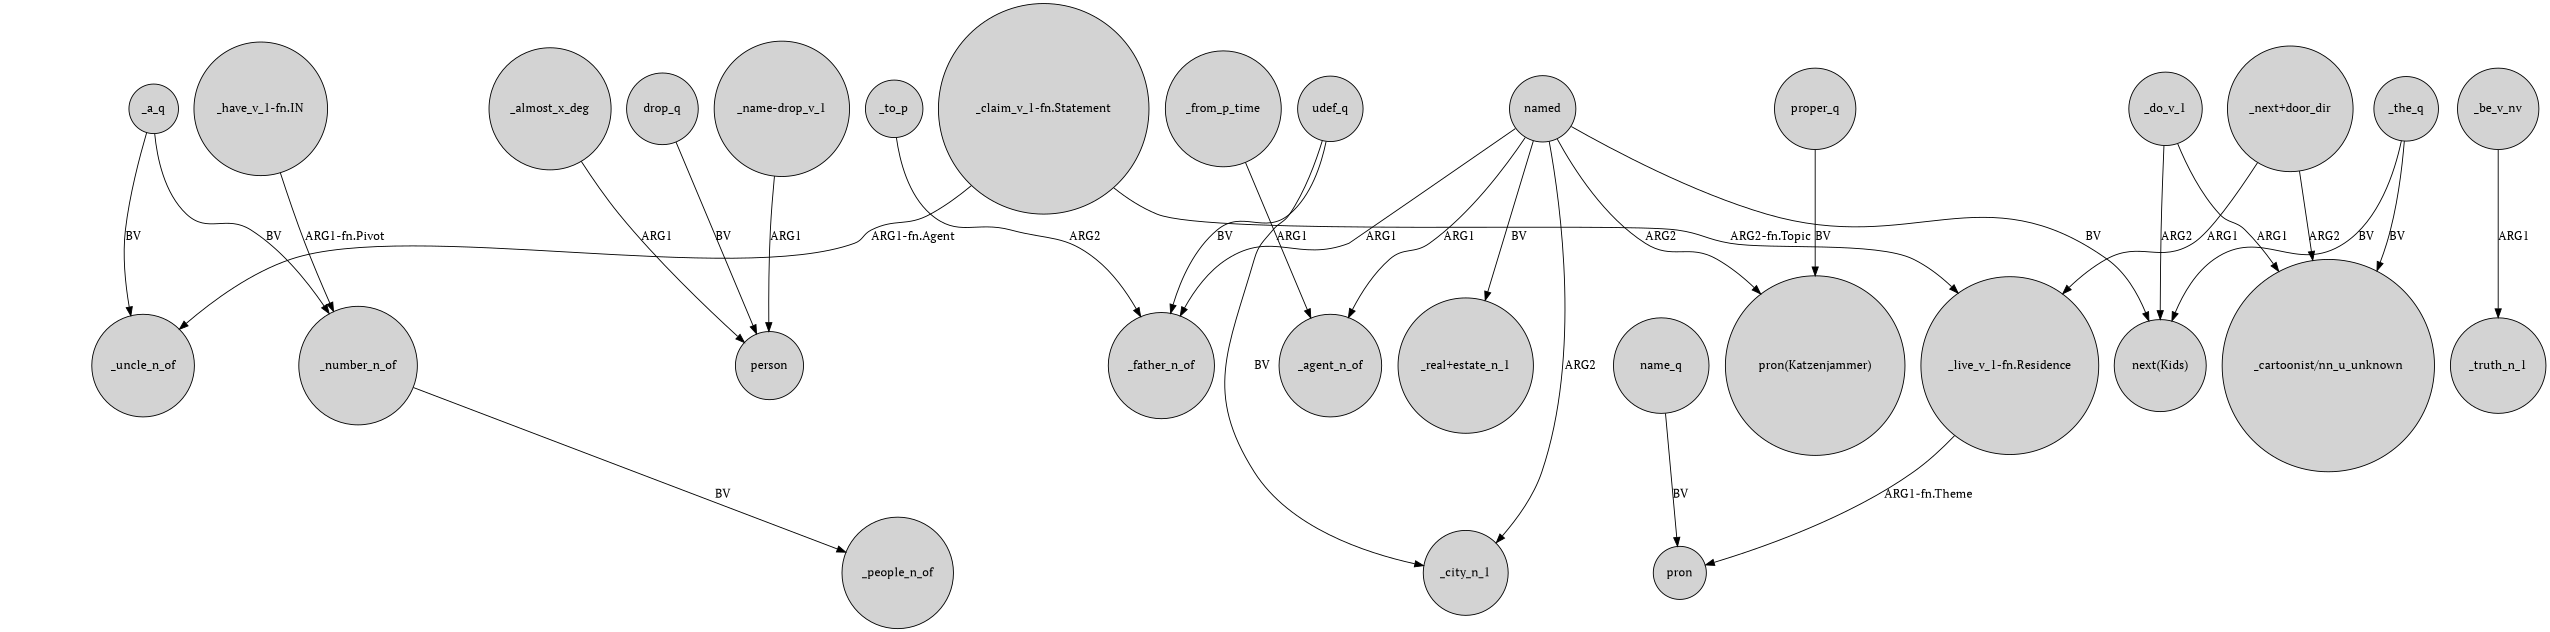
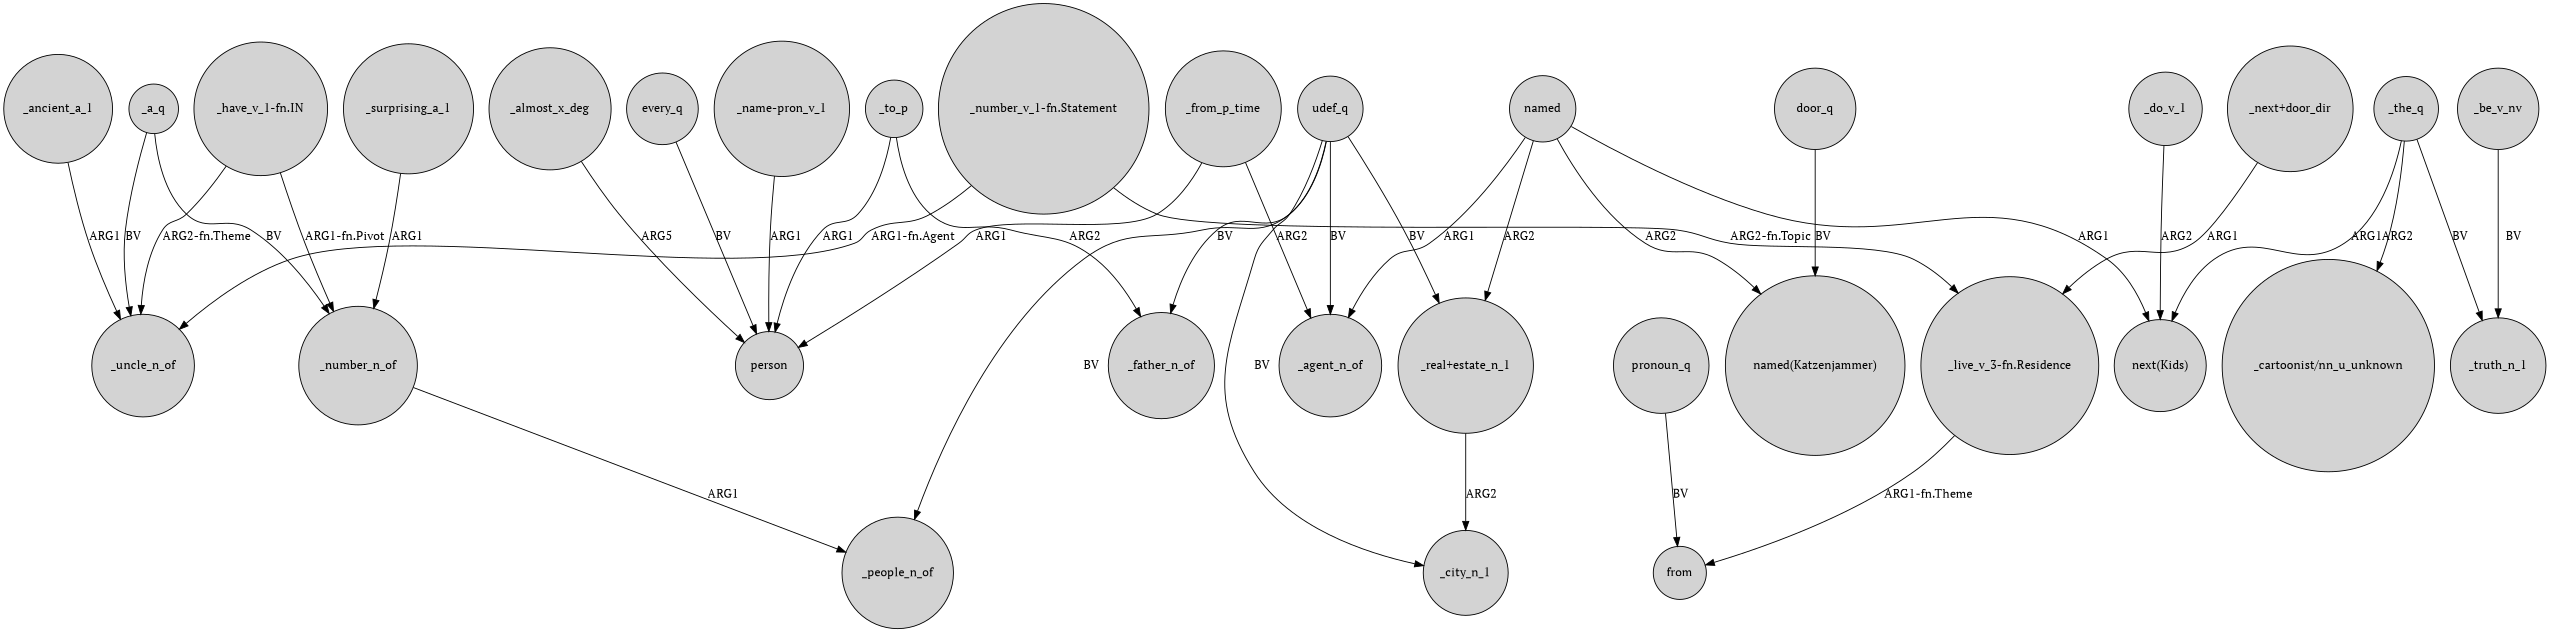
node "_ancient_a_1": added
node "_surprising_a_1": added
node "drop_q": label "drop_q" -> "every_q"
node "_name-drop_v_1": label "_name-drop_v_1" -> "_name-pron_v_1"
node "_claim_v_1-fn.Statement": label "_claim_v_1-fn.Statement" -> "_number_v_1-fn.Statement"
node "proper_q": label "proper_q" -> "door_q"
edge "_do_v_1" -> "_cartoonist/nn_u_unknown": removed, label "ARG1"
edge "_next+door_dir" -> "_cartoonist/nn_u_unknown": removed, label "ARG2"
edge "udef_q" -> "_real+estate_n_1": added, label "BV"
edge "udef_q" -> "_agent_n_of": added, label "BV"
edge "_from_p_time" -> "person": added, label "ARG1"
edge "_have_v_1-fn.IN" -> "_uncle_n_of": added, label "ARG2-fn.Theme"
edge "_to_p" -> "person": added, label "ARG1"
edge "_the_q" -> "_truth_n_1": added, label "BV"
edge "_almost_x_deg" -> "person": label "ARG1" -> "ARG5"
edge "_from_p_time" -> "_agent_n_of": label "ARG1" -> "ARG2"
edge "named" -> "_real+estate_n_1": label "BV" -> "ARG2"
edge "named" -> "next(Kids)": label "BV" -> "ARG1"
edge "_the_q" -> "next(Kids)": label "BV" -> "ARG1"
edge "_the_q" -> "_cartoonist/nn_u_unknown": label "BV" -> "ARG2"
edge "_be_v_nv" -> "_truth_n_1": label "ARG1" -> "BV"
edge "named" -> "_father_n_of": removed, label "ARG1"
edge "udef_q" -> "_people_n_of": added, label "BV"
edge "named" -> "_city_n_1": now "_real+estate_n_1" -> "_city_n_1"
node "name_q": label "name_q" -> "pronoun_q"
node "pron(Katzenjammer)": label "pron(Katzenjammer)" -> "named(Katzenjammer)"
node "_live_v_1-fn.Residence": label "_live_v_1-fn.Residence" -> "_live_v_3-fn.Residence"
edge "_number_n_of" -> "_people_n_of": label "BV" -> "ARG1"
node "pron": label "pron" -> "from"
